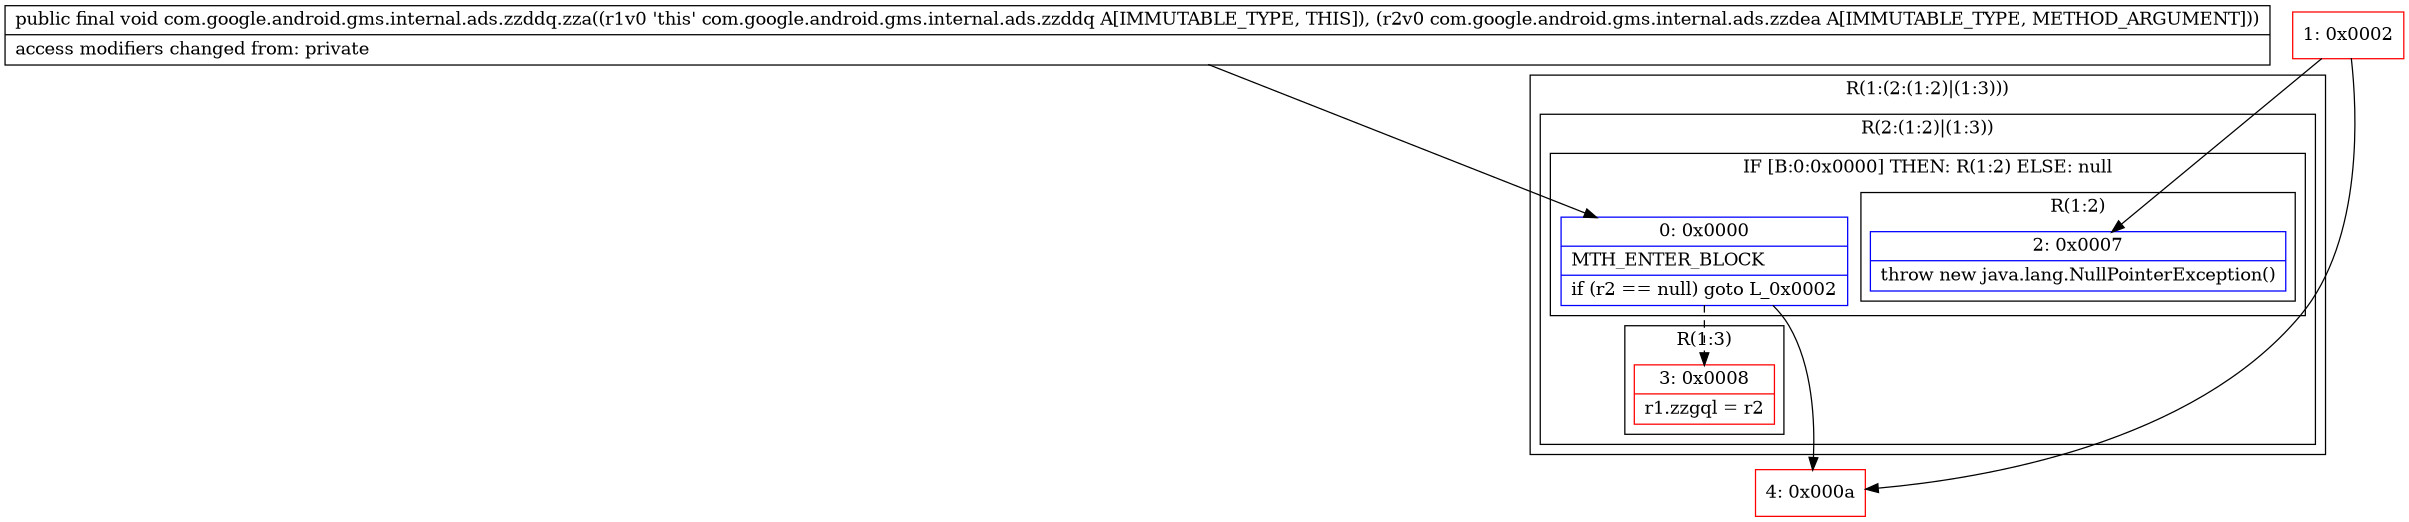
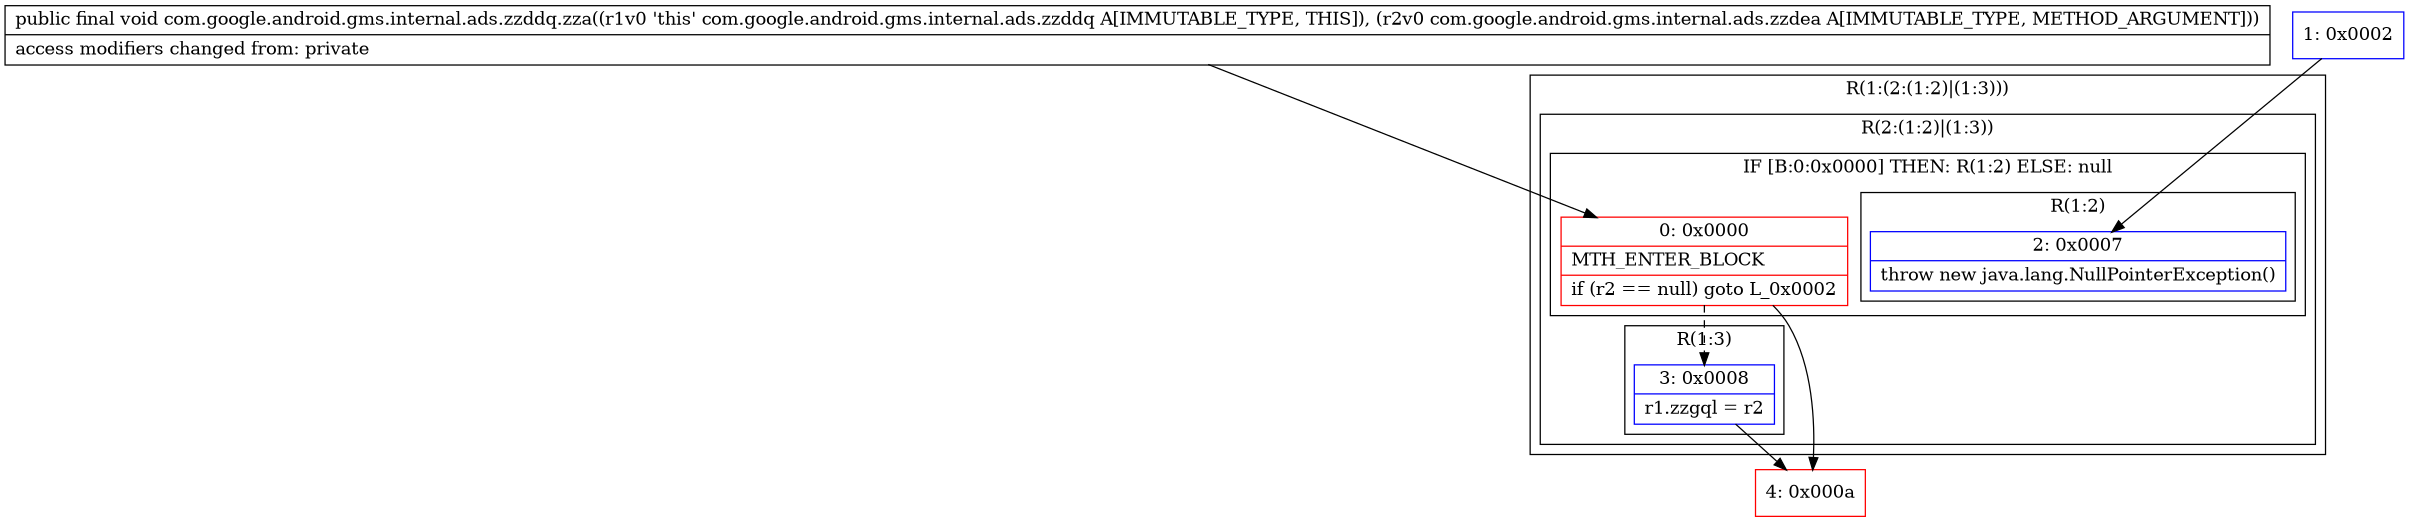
node "1: 0x0002": color red -> blue
node "0: 0x0000": color blue -> red
edge "1: 0x0002" -> "4: 0x000a": now "3: 0x0008" -> "4: 0x000a"
node "3: 0x0008": color red -> blue
